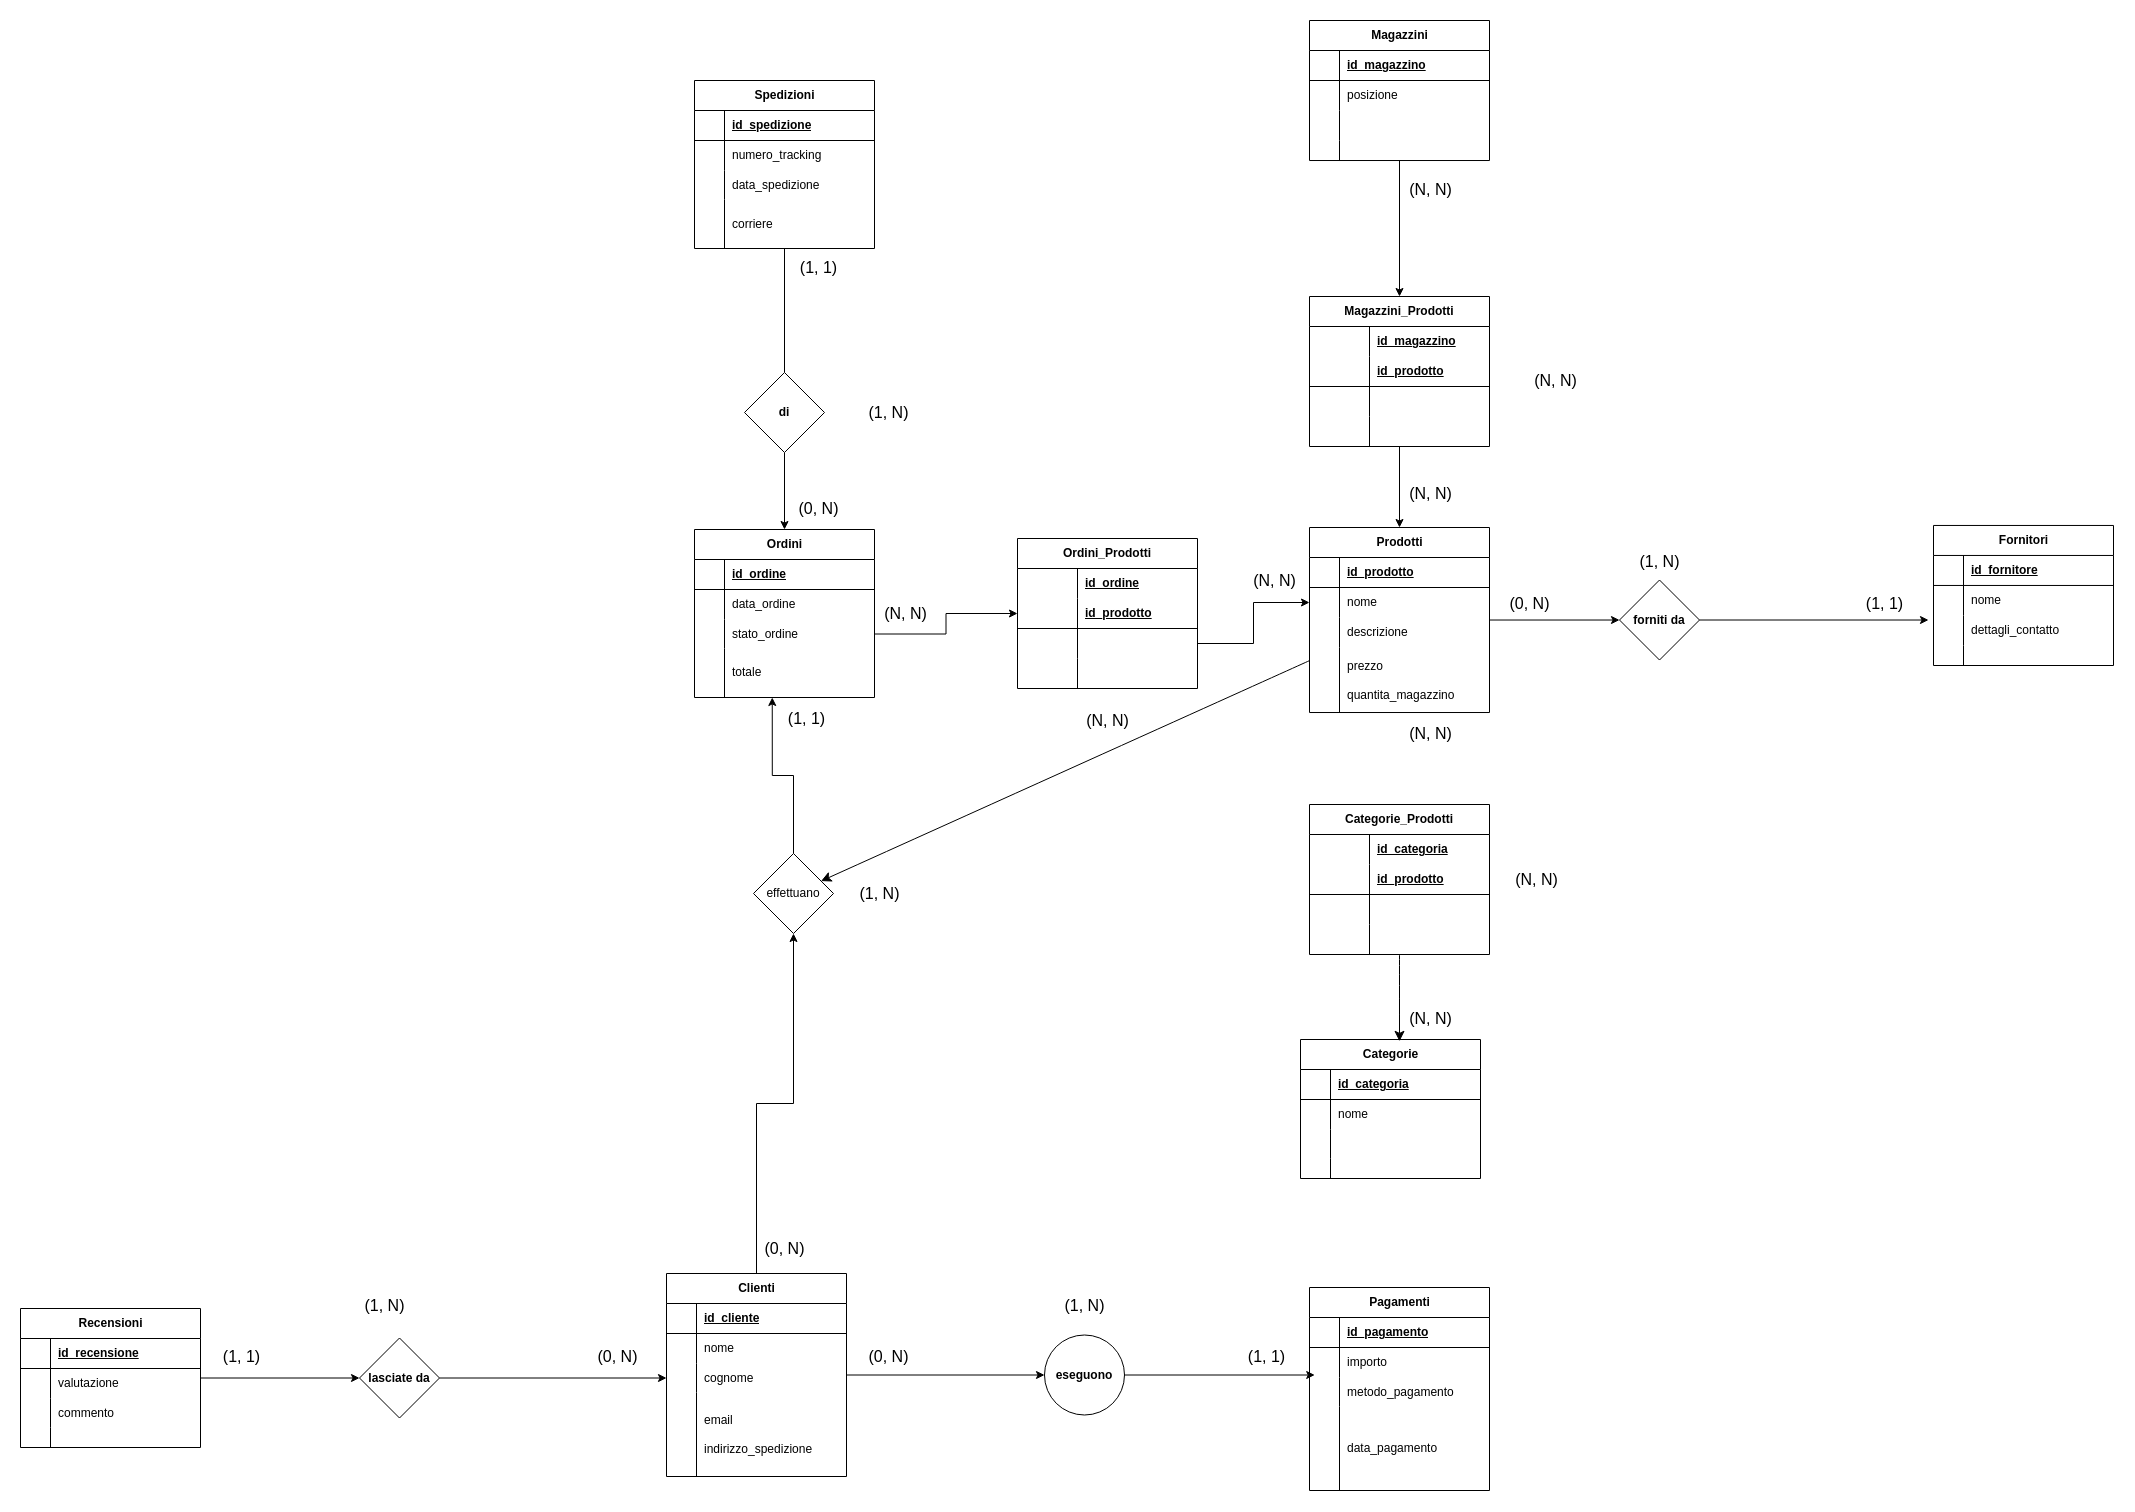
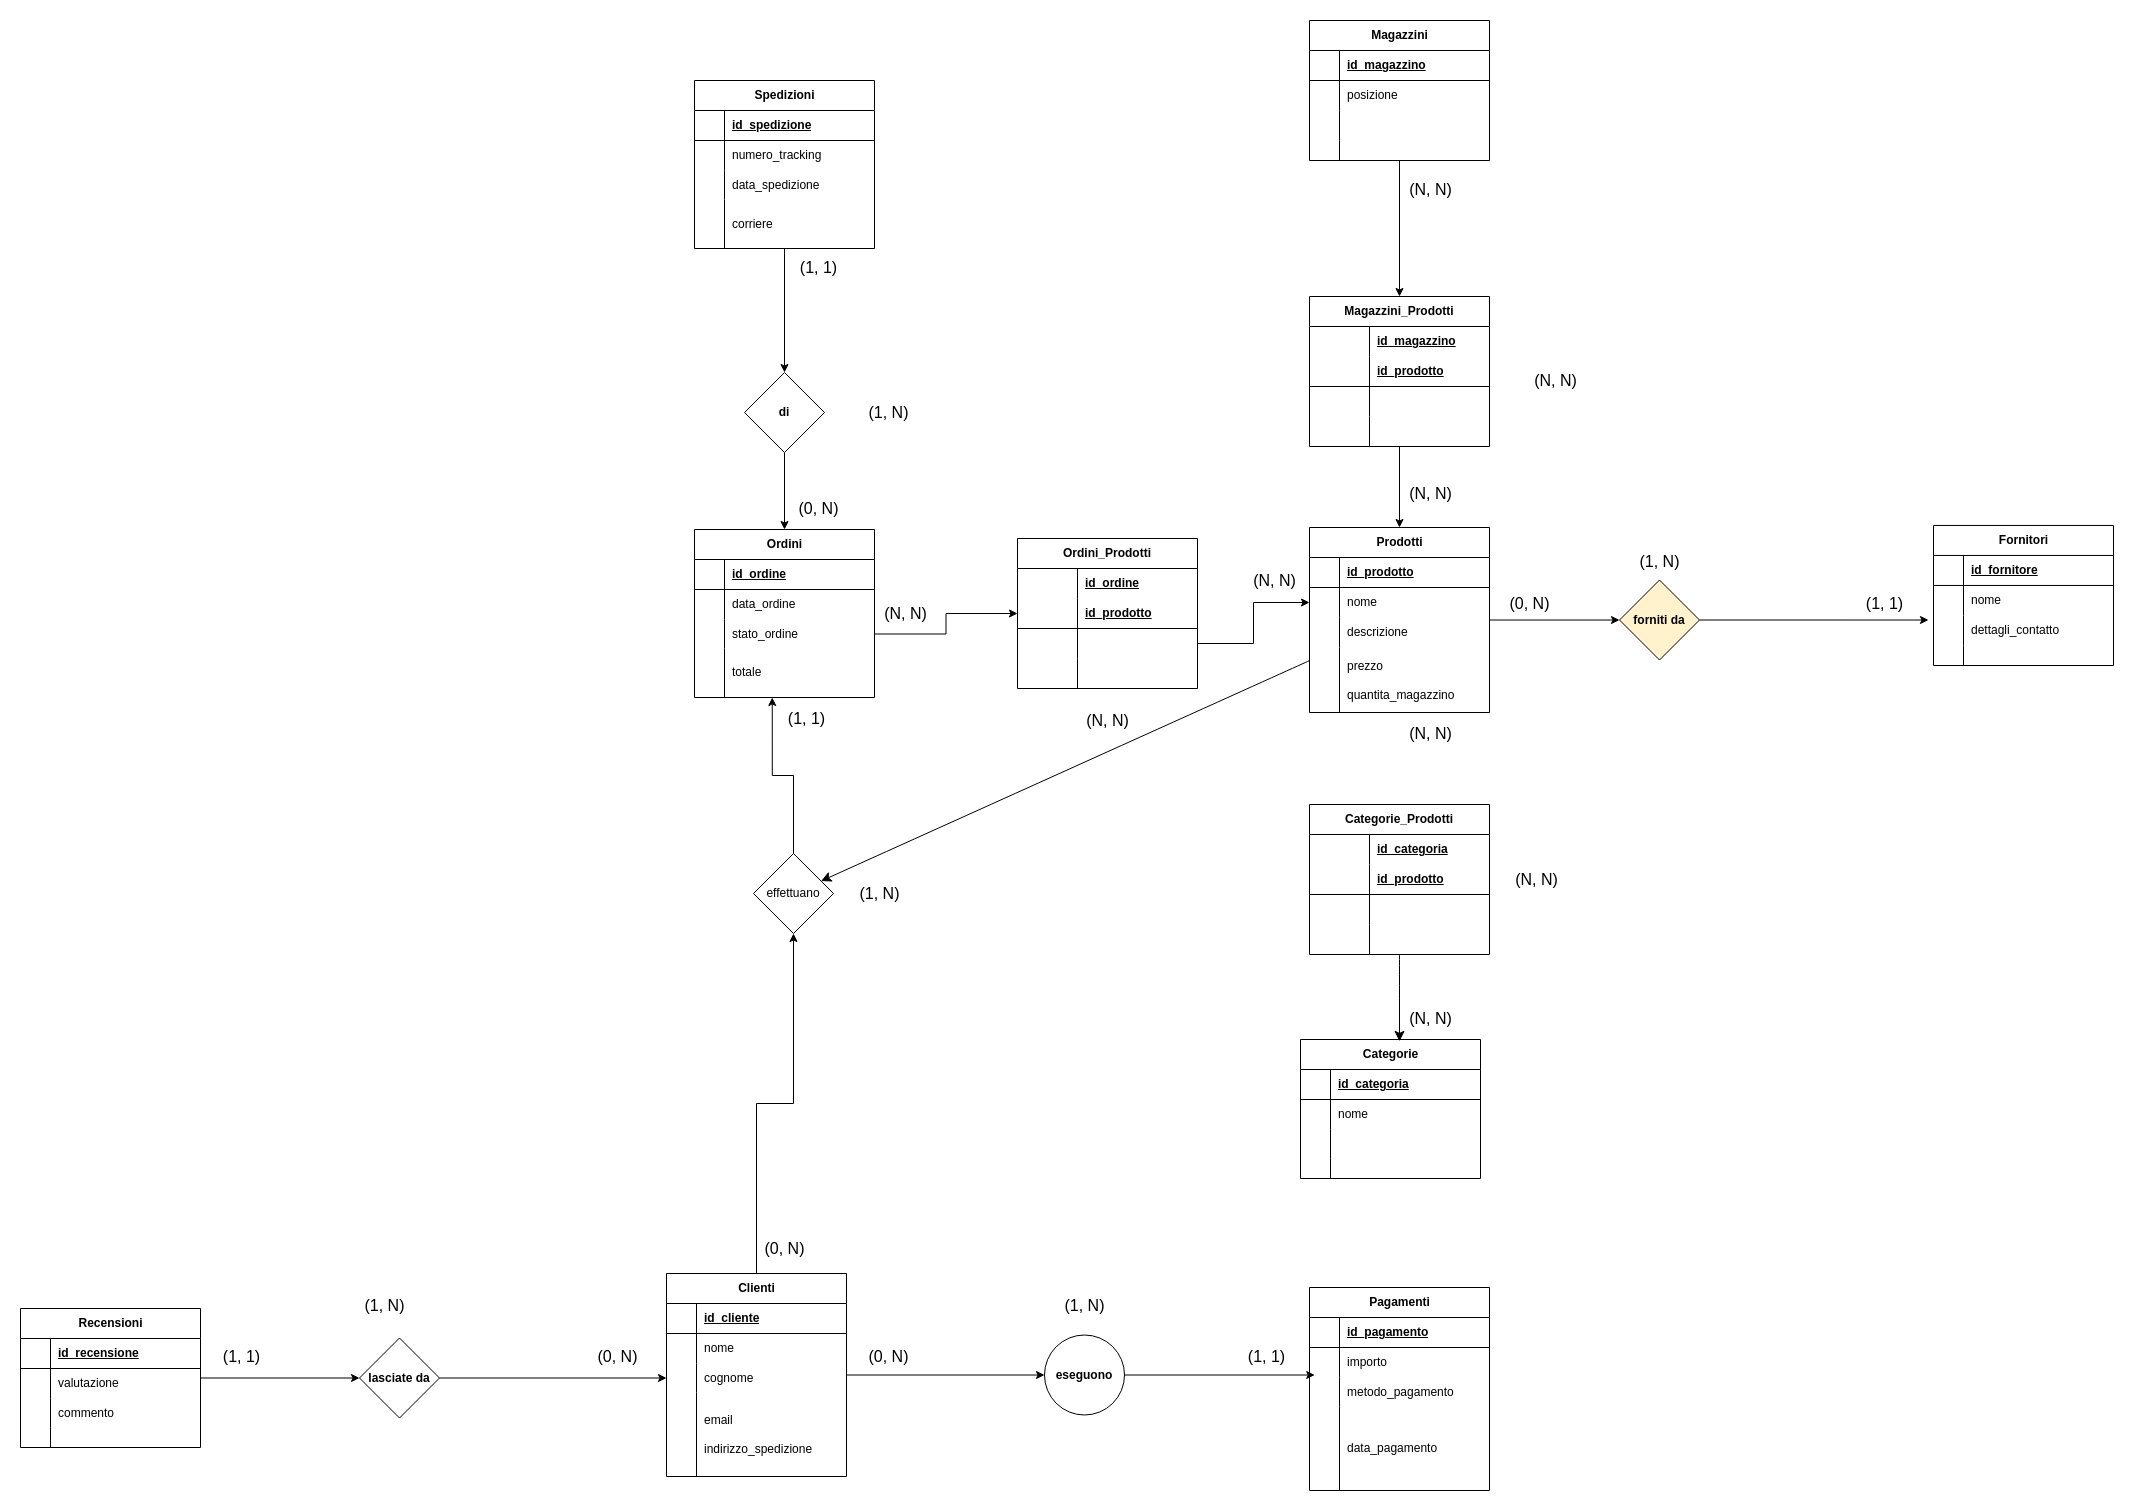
edge "Spedizioni" -- "di": arrowhead none -> classic
node "forniti da": fillcolor #ffffff -> #fff2cc
